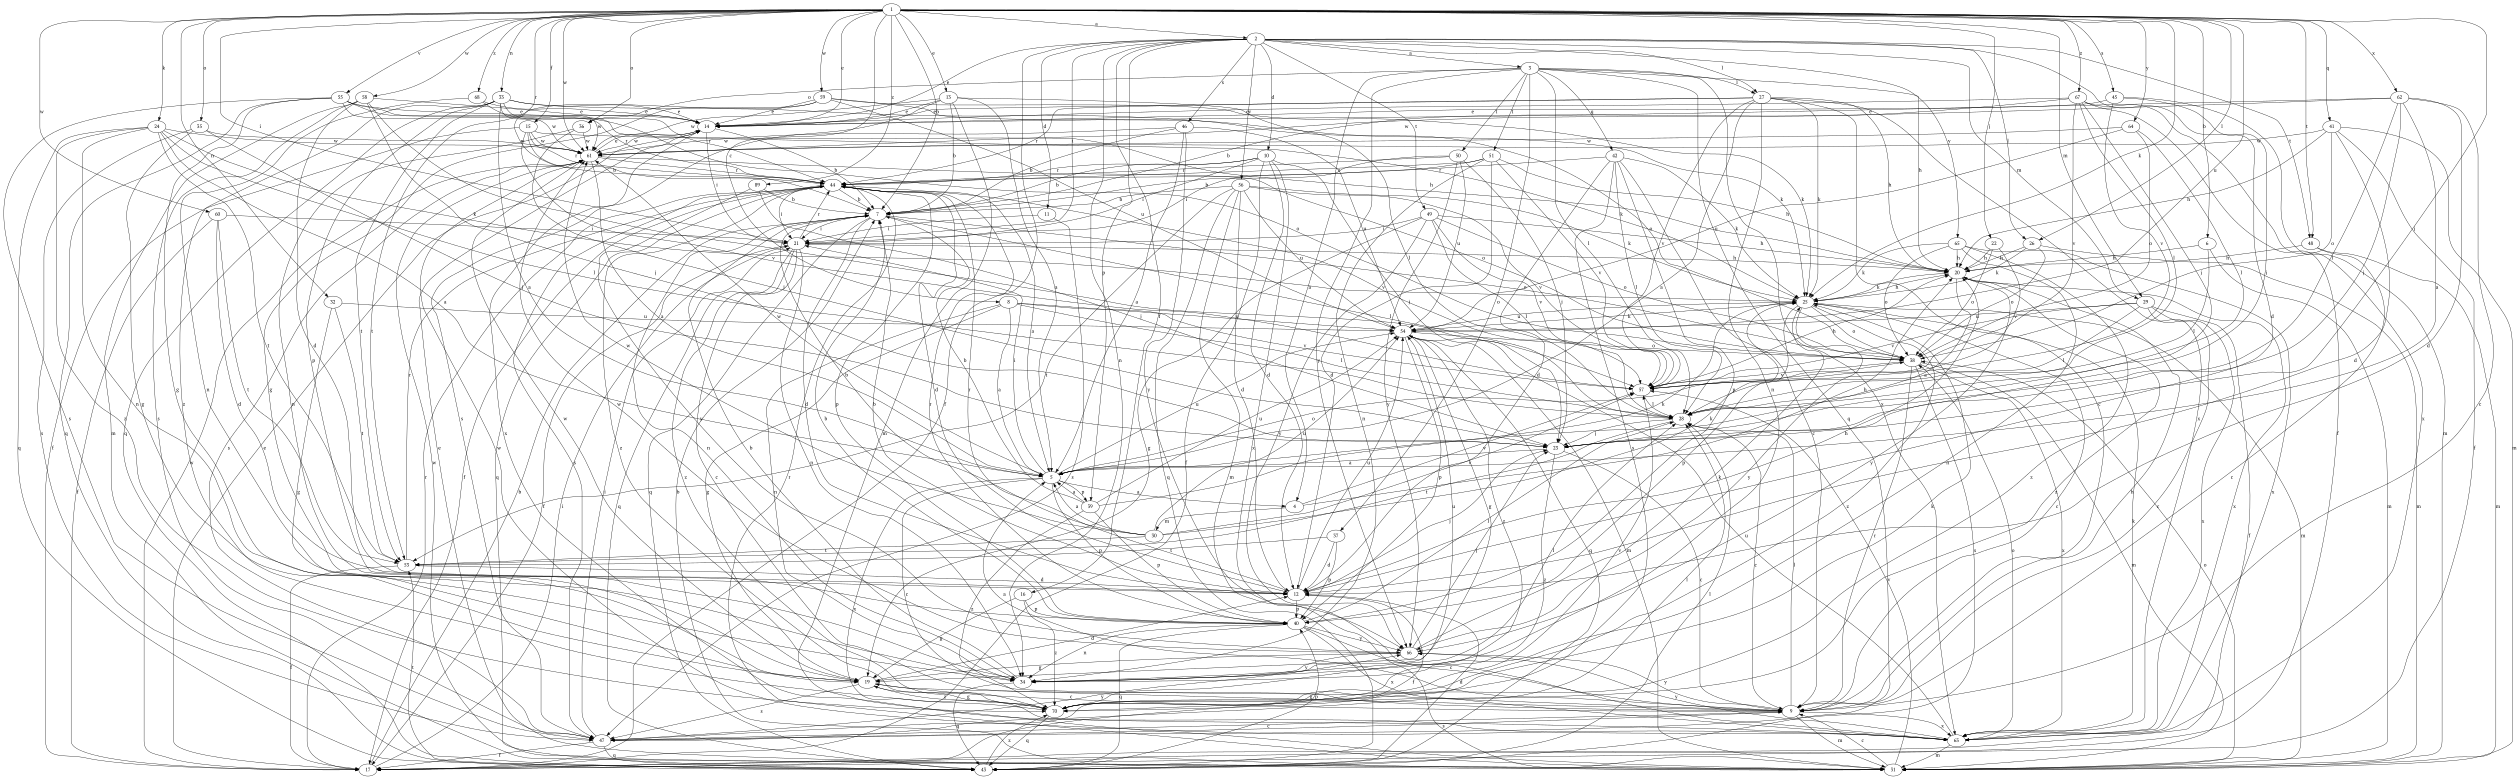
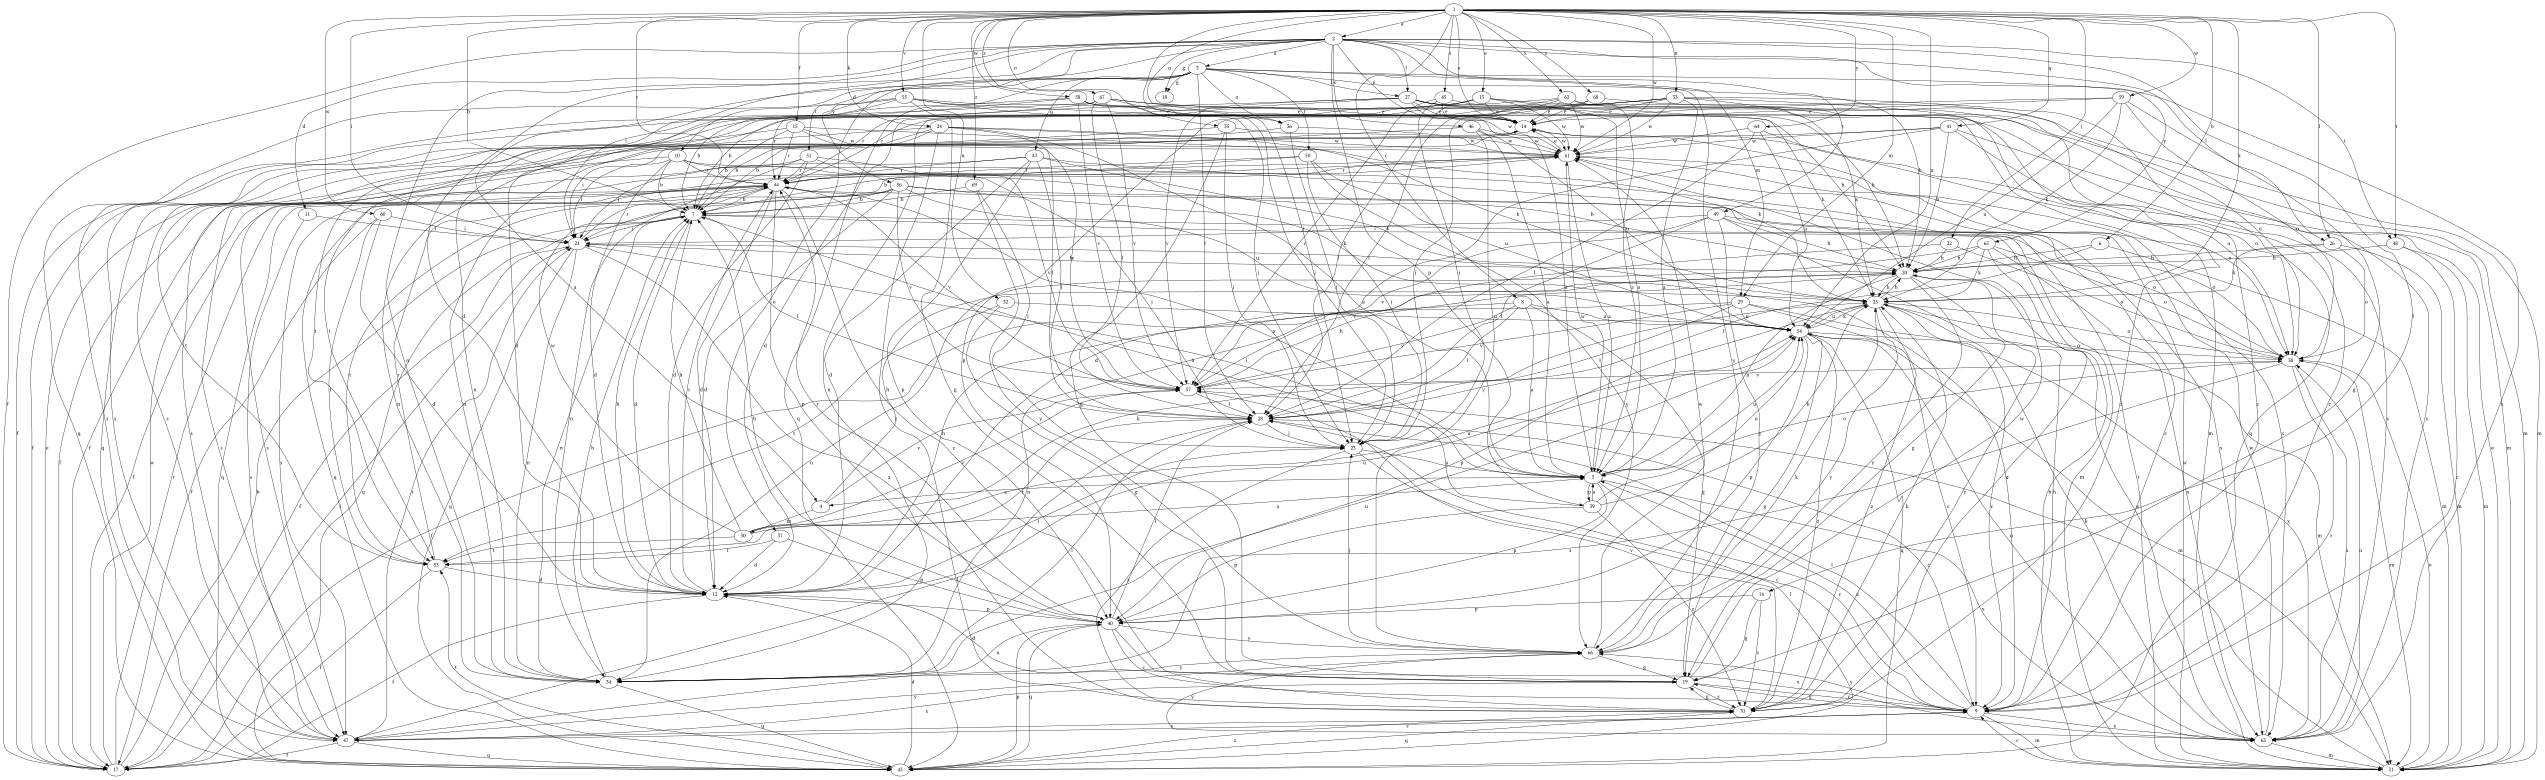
node "18": added
node "89": label "89" -> "69"
